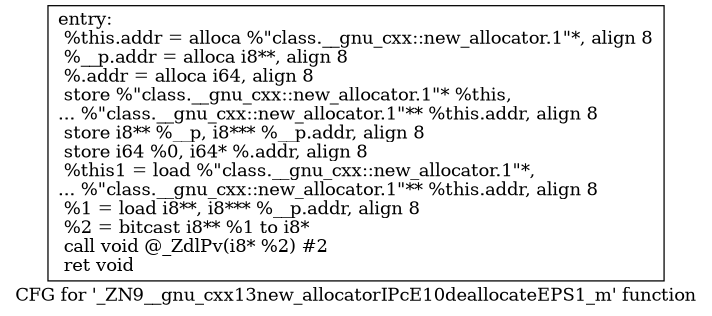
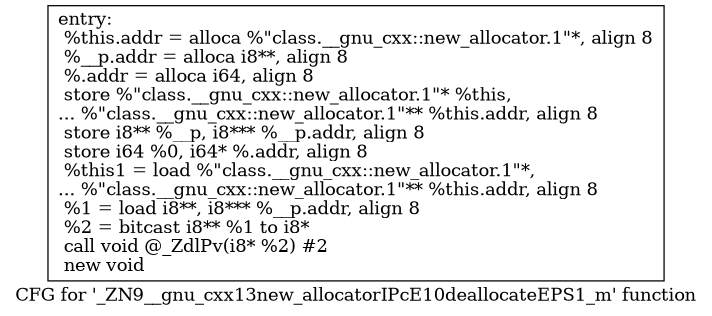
node "entry:": text "ret void" -> "new void"
